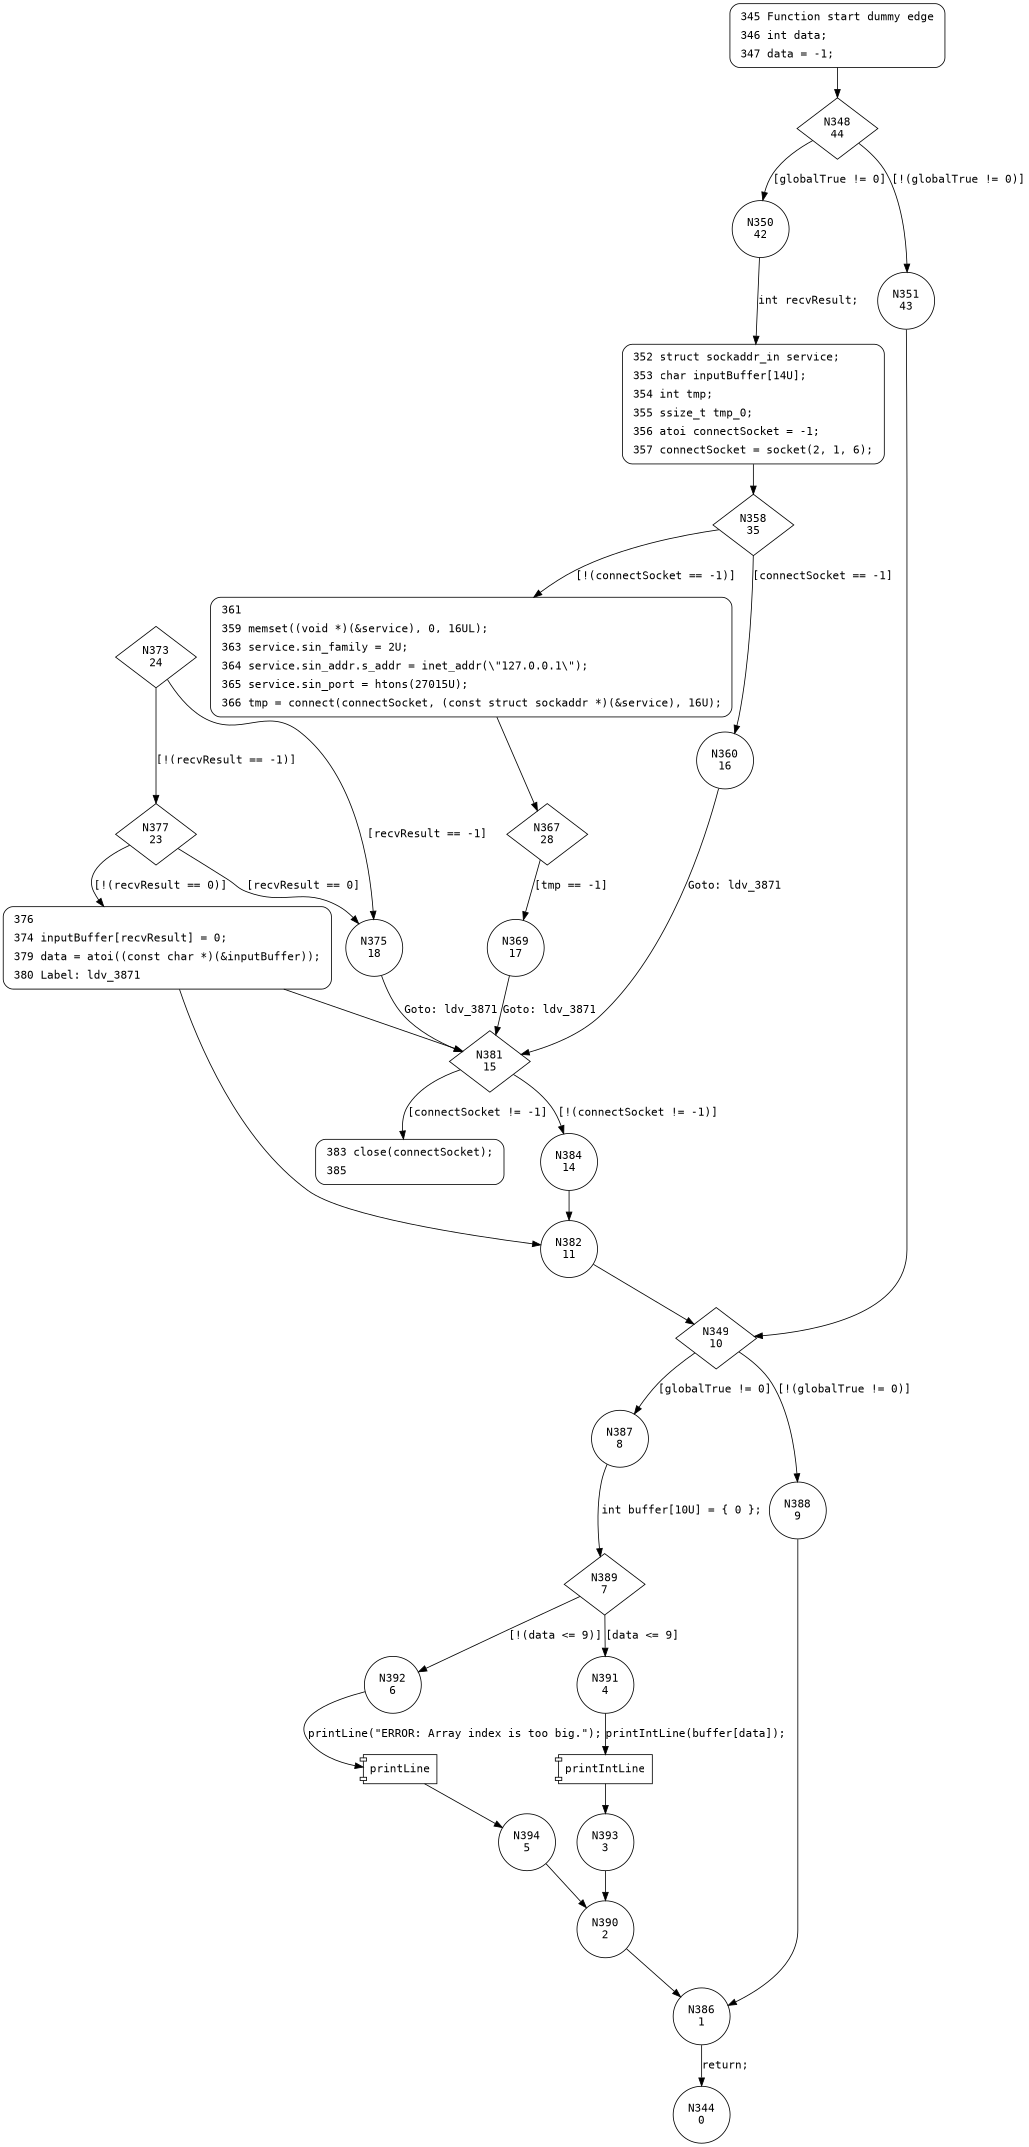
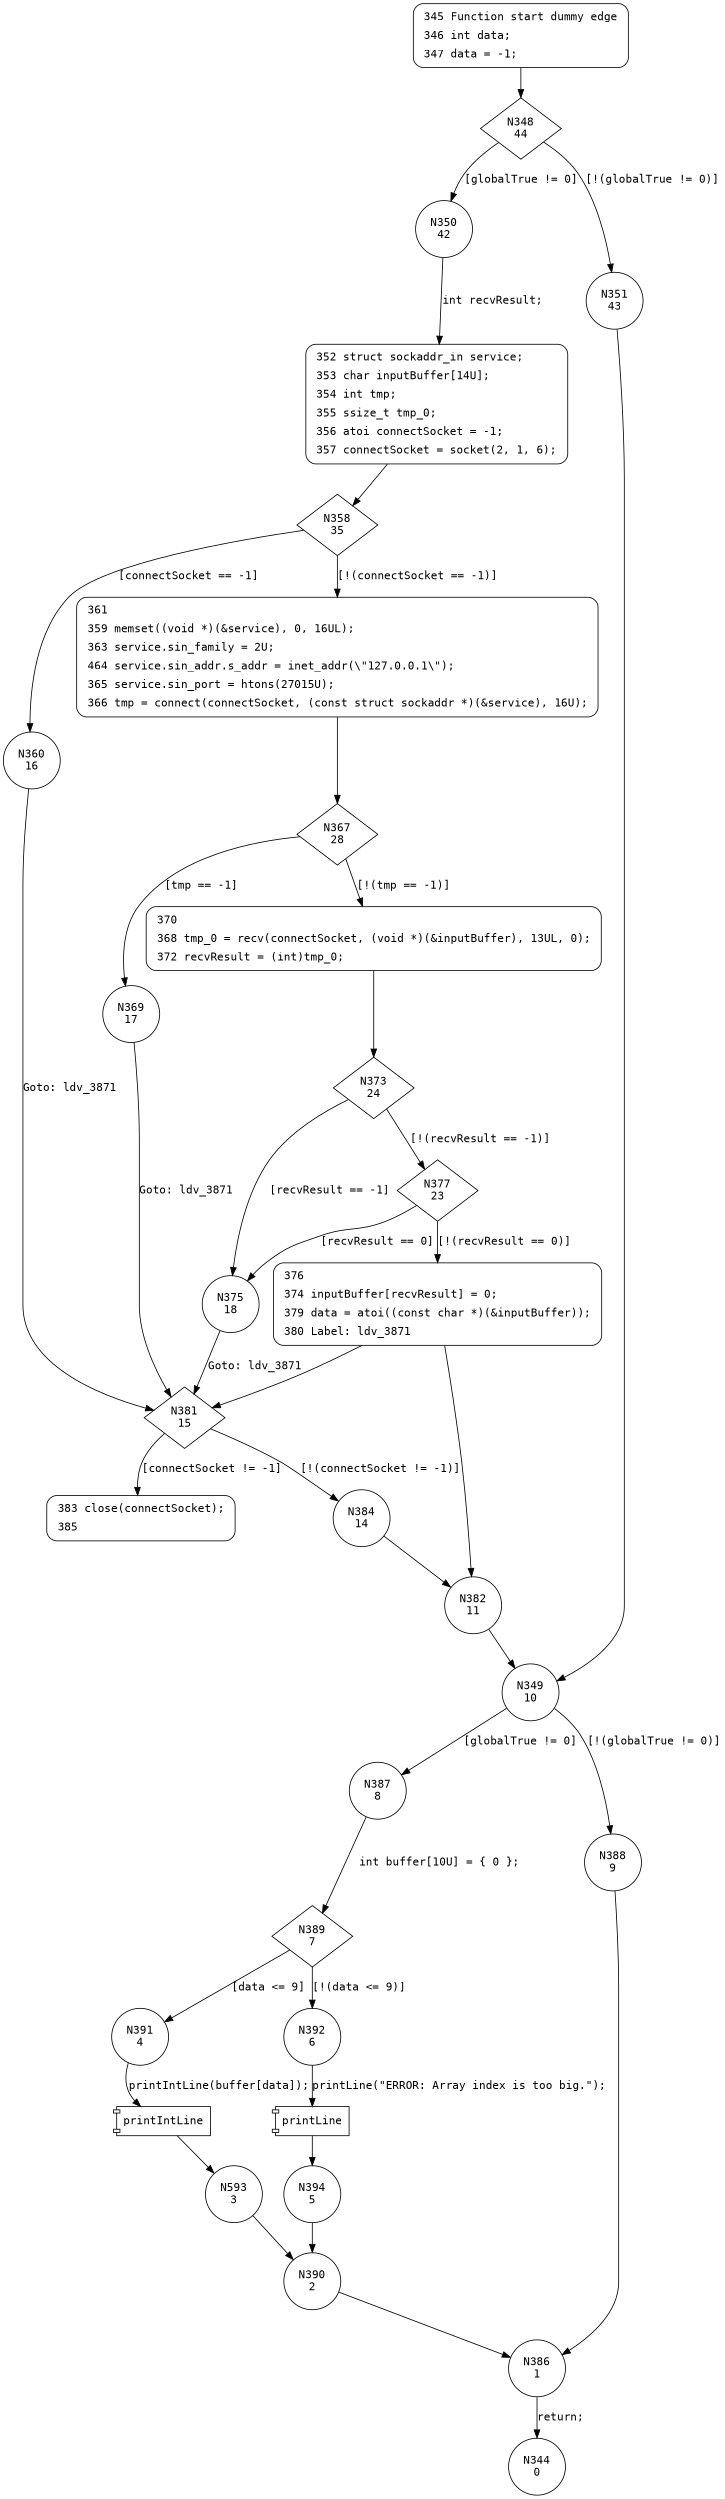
node "361": text "364" -> "464"
node "370": added
node "N349 10": shape diamond -> circle
node "N393 3": label "N393 3" -> "N593 3"
